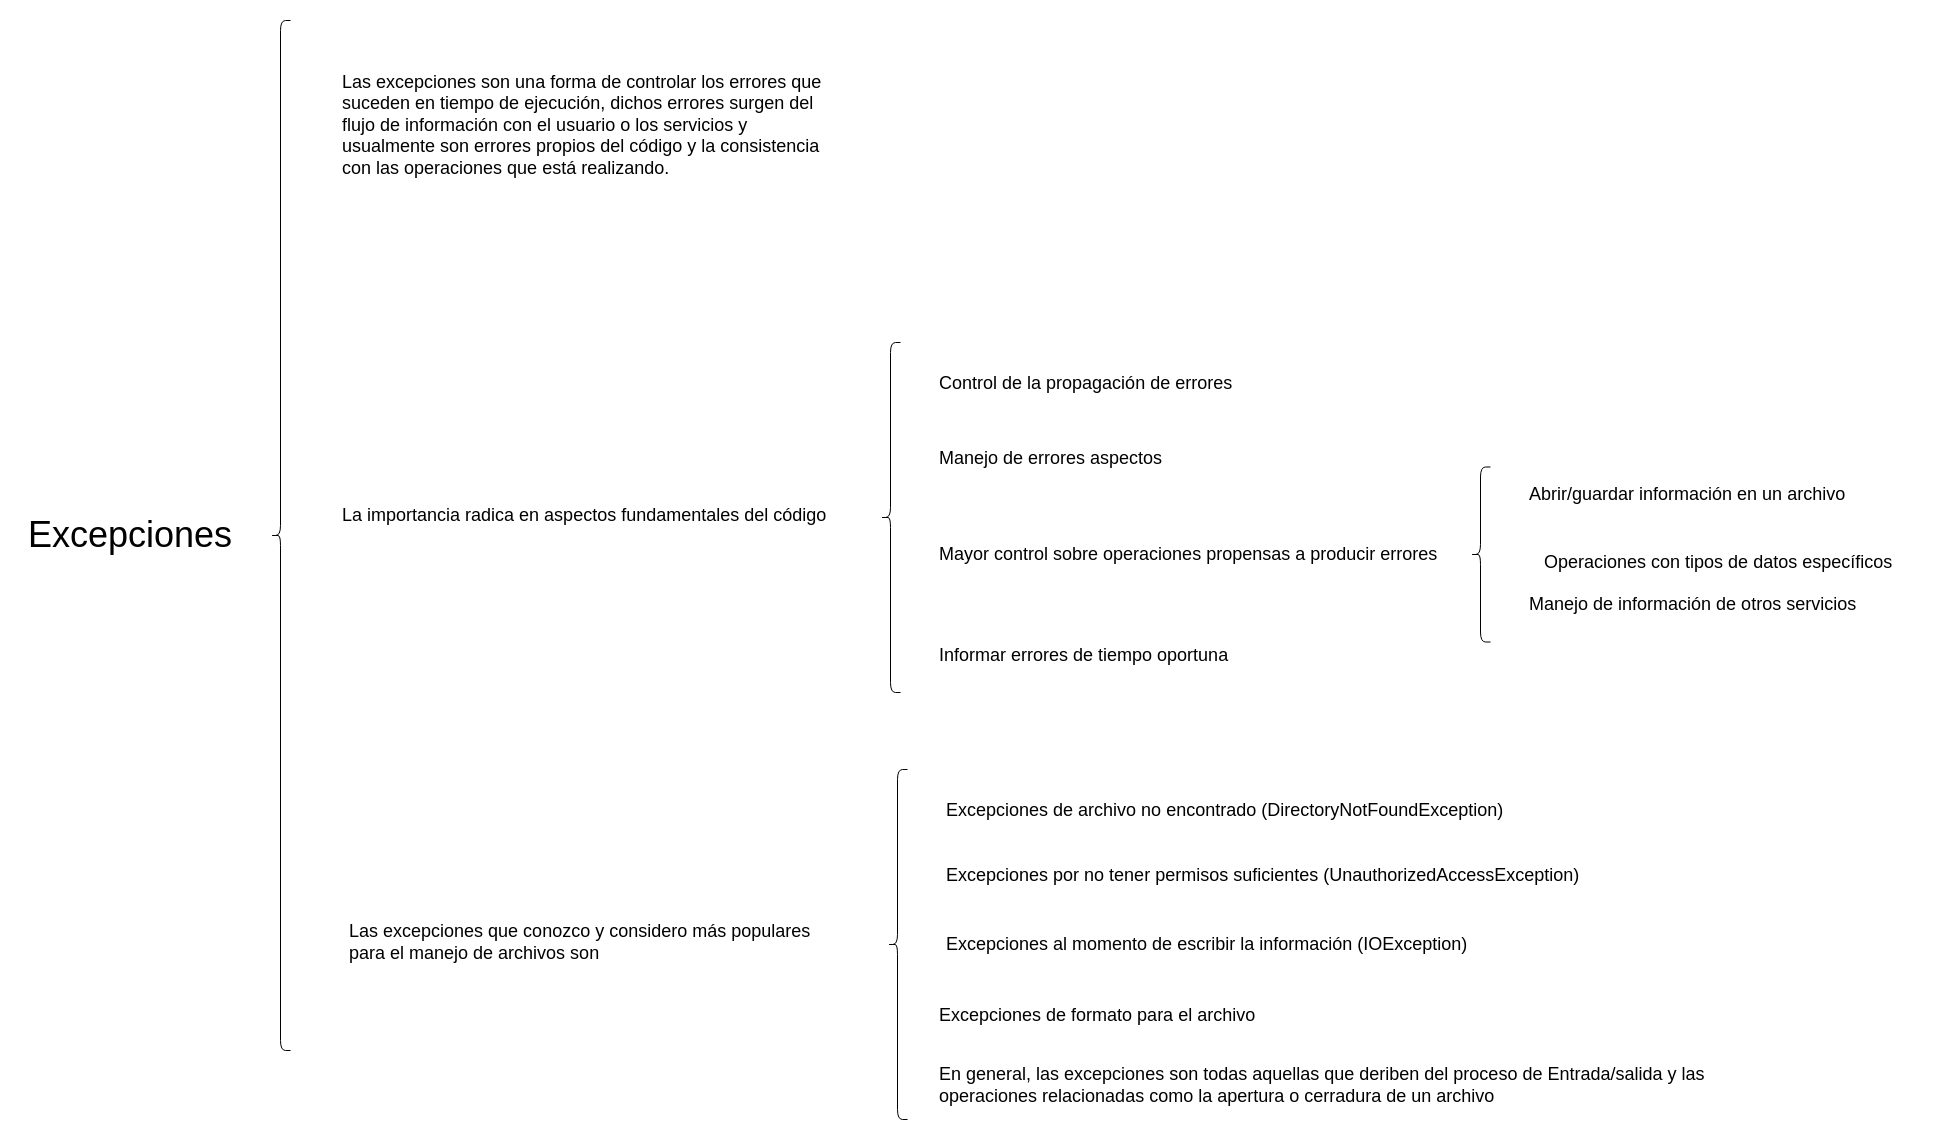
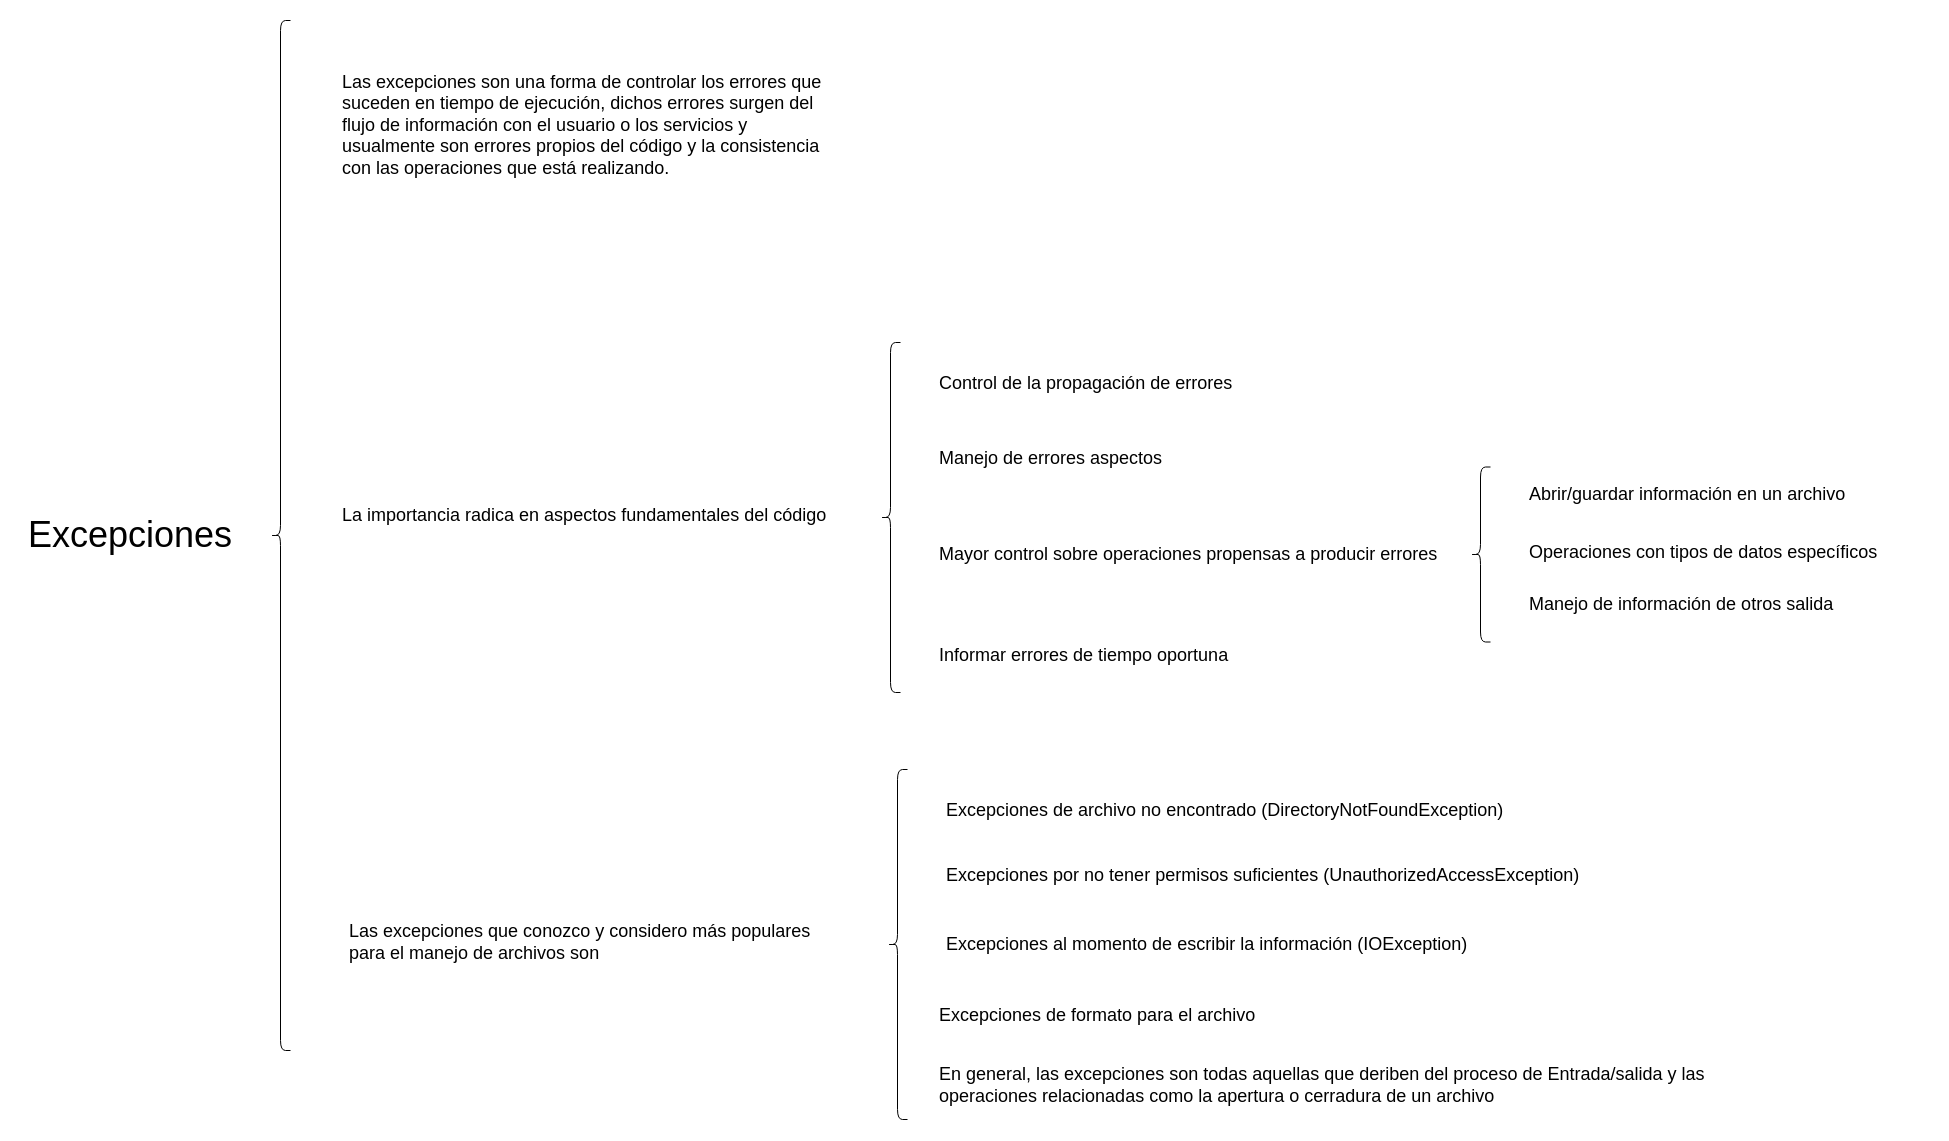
node "Operaciones con tipos de datos específicos": moved (1743, 562) -> (1728, 552)
node "Manejo de información de otros servicios": label "Manejo de información de otros servicios" -> "Manejo de información de otros salida"
